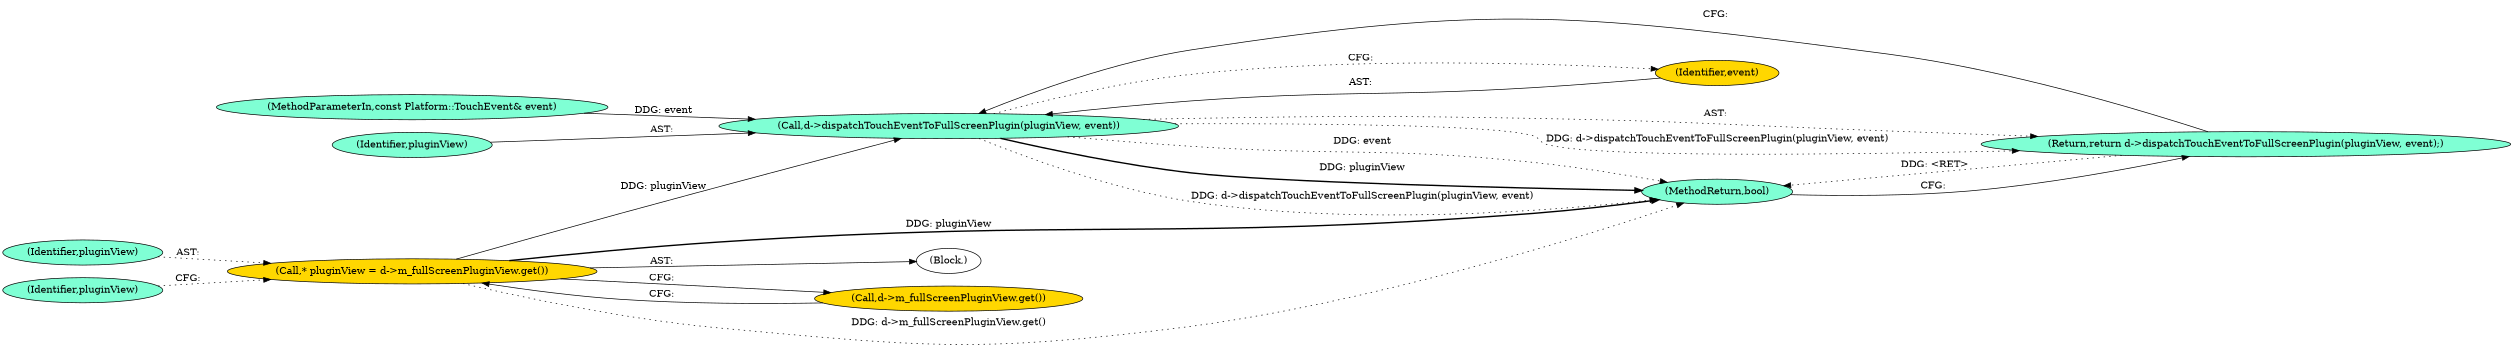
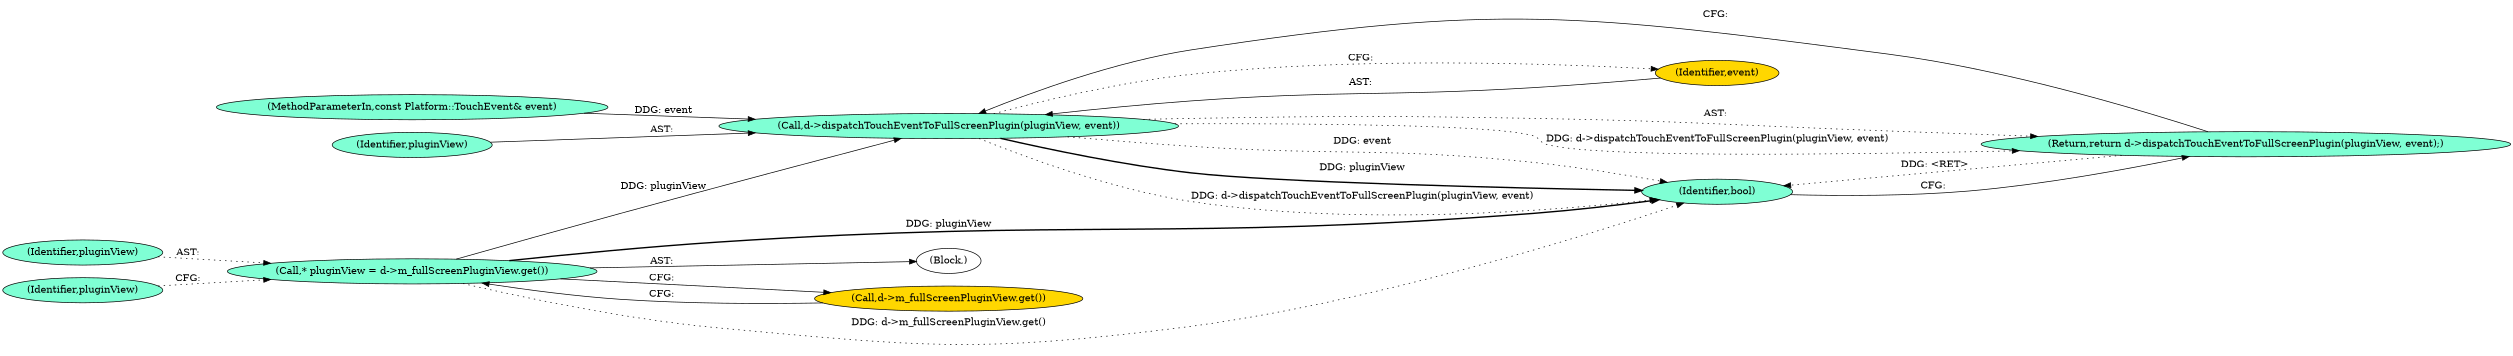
node "(MethodReturn,bool)": label "(MethodReturn,bool)" -> "(Identifier,bool)"
node "(Call,* pluginView = d->m_fullScreenPluginView.get())": fillcolor gold -> aquamarine
